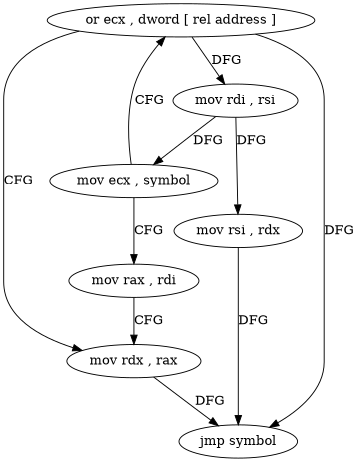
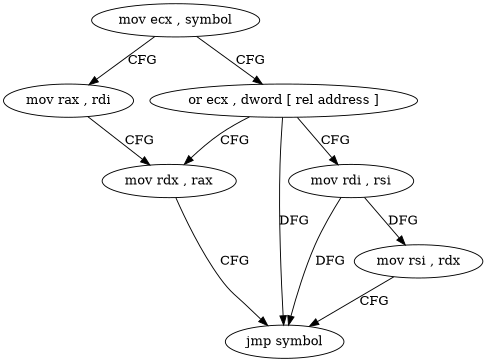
edge "or ecx , dword [ rel address ]" -> "mov rdi , rsi": label "DFG" -> "CFG"
edge "mov rdi , rsi" -> "mov ecx , symbol": now "mov rdi , rsi" -> "jmp symbol"
edge "mov rsi , rdx" -> "jmp symbol": label "DFG" -> "CFG"
edge "mov rdx , rax" -> "jmp symbol": label "DFG" -> "CFG"
